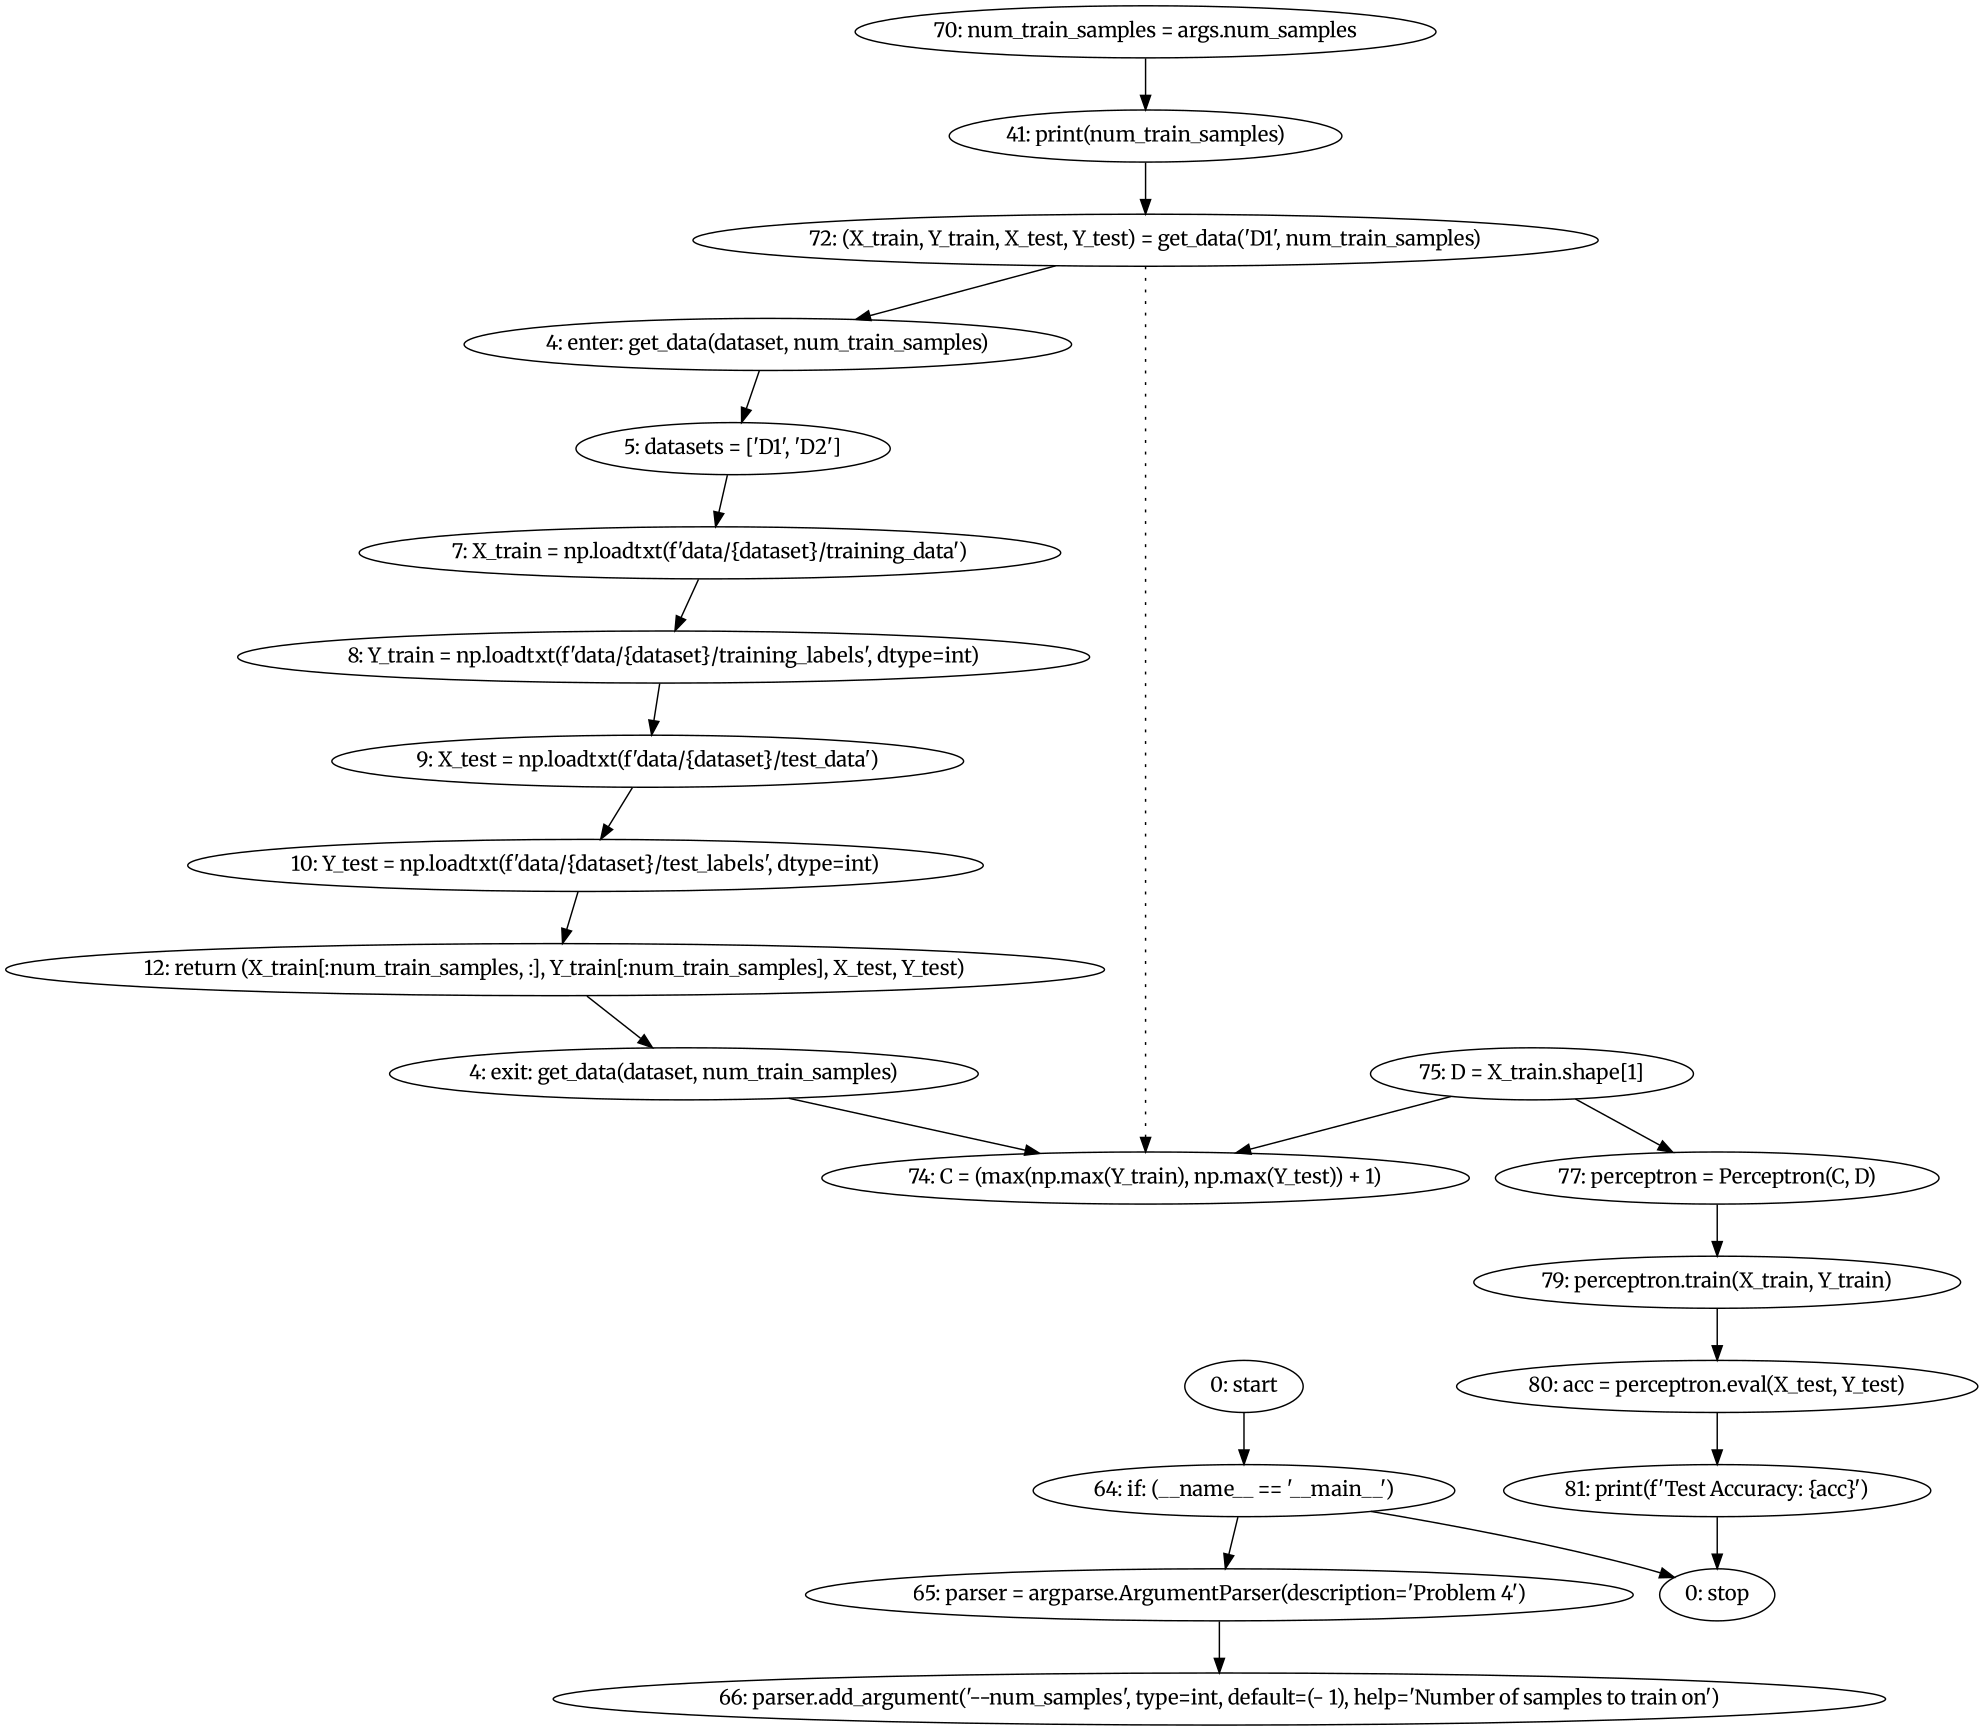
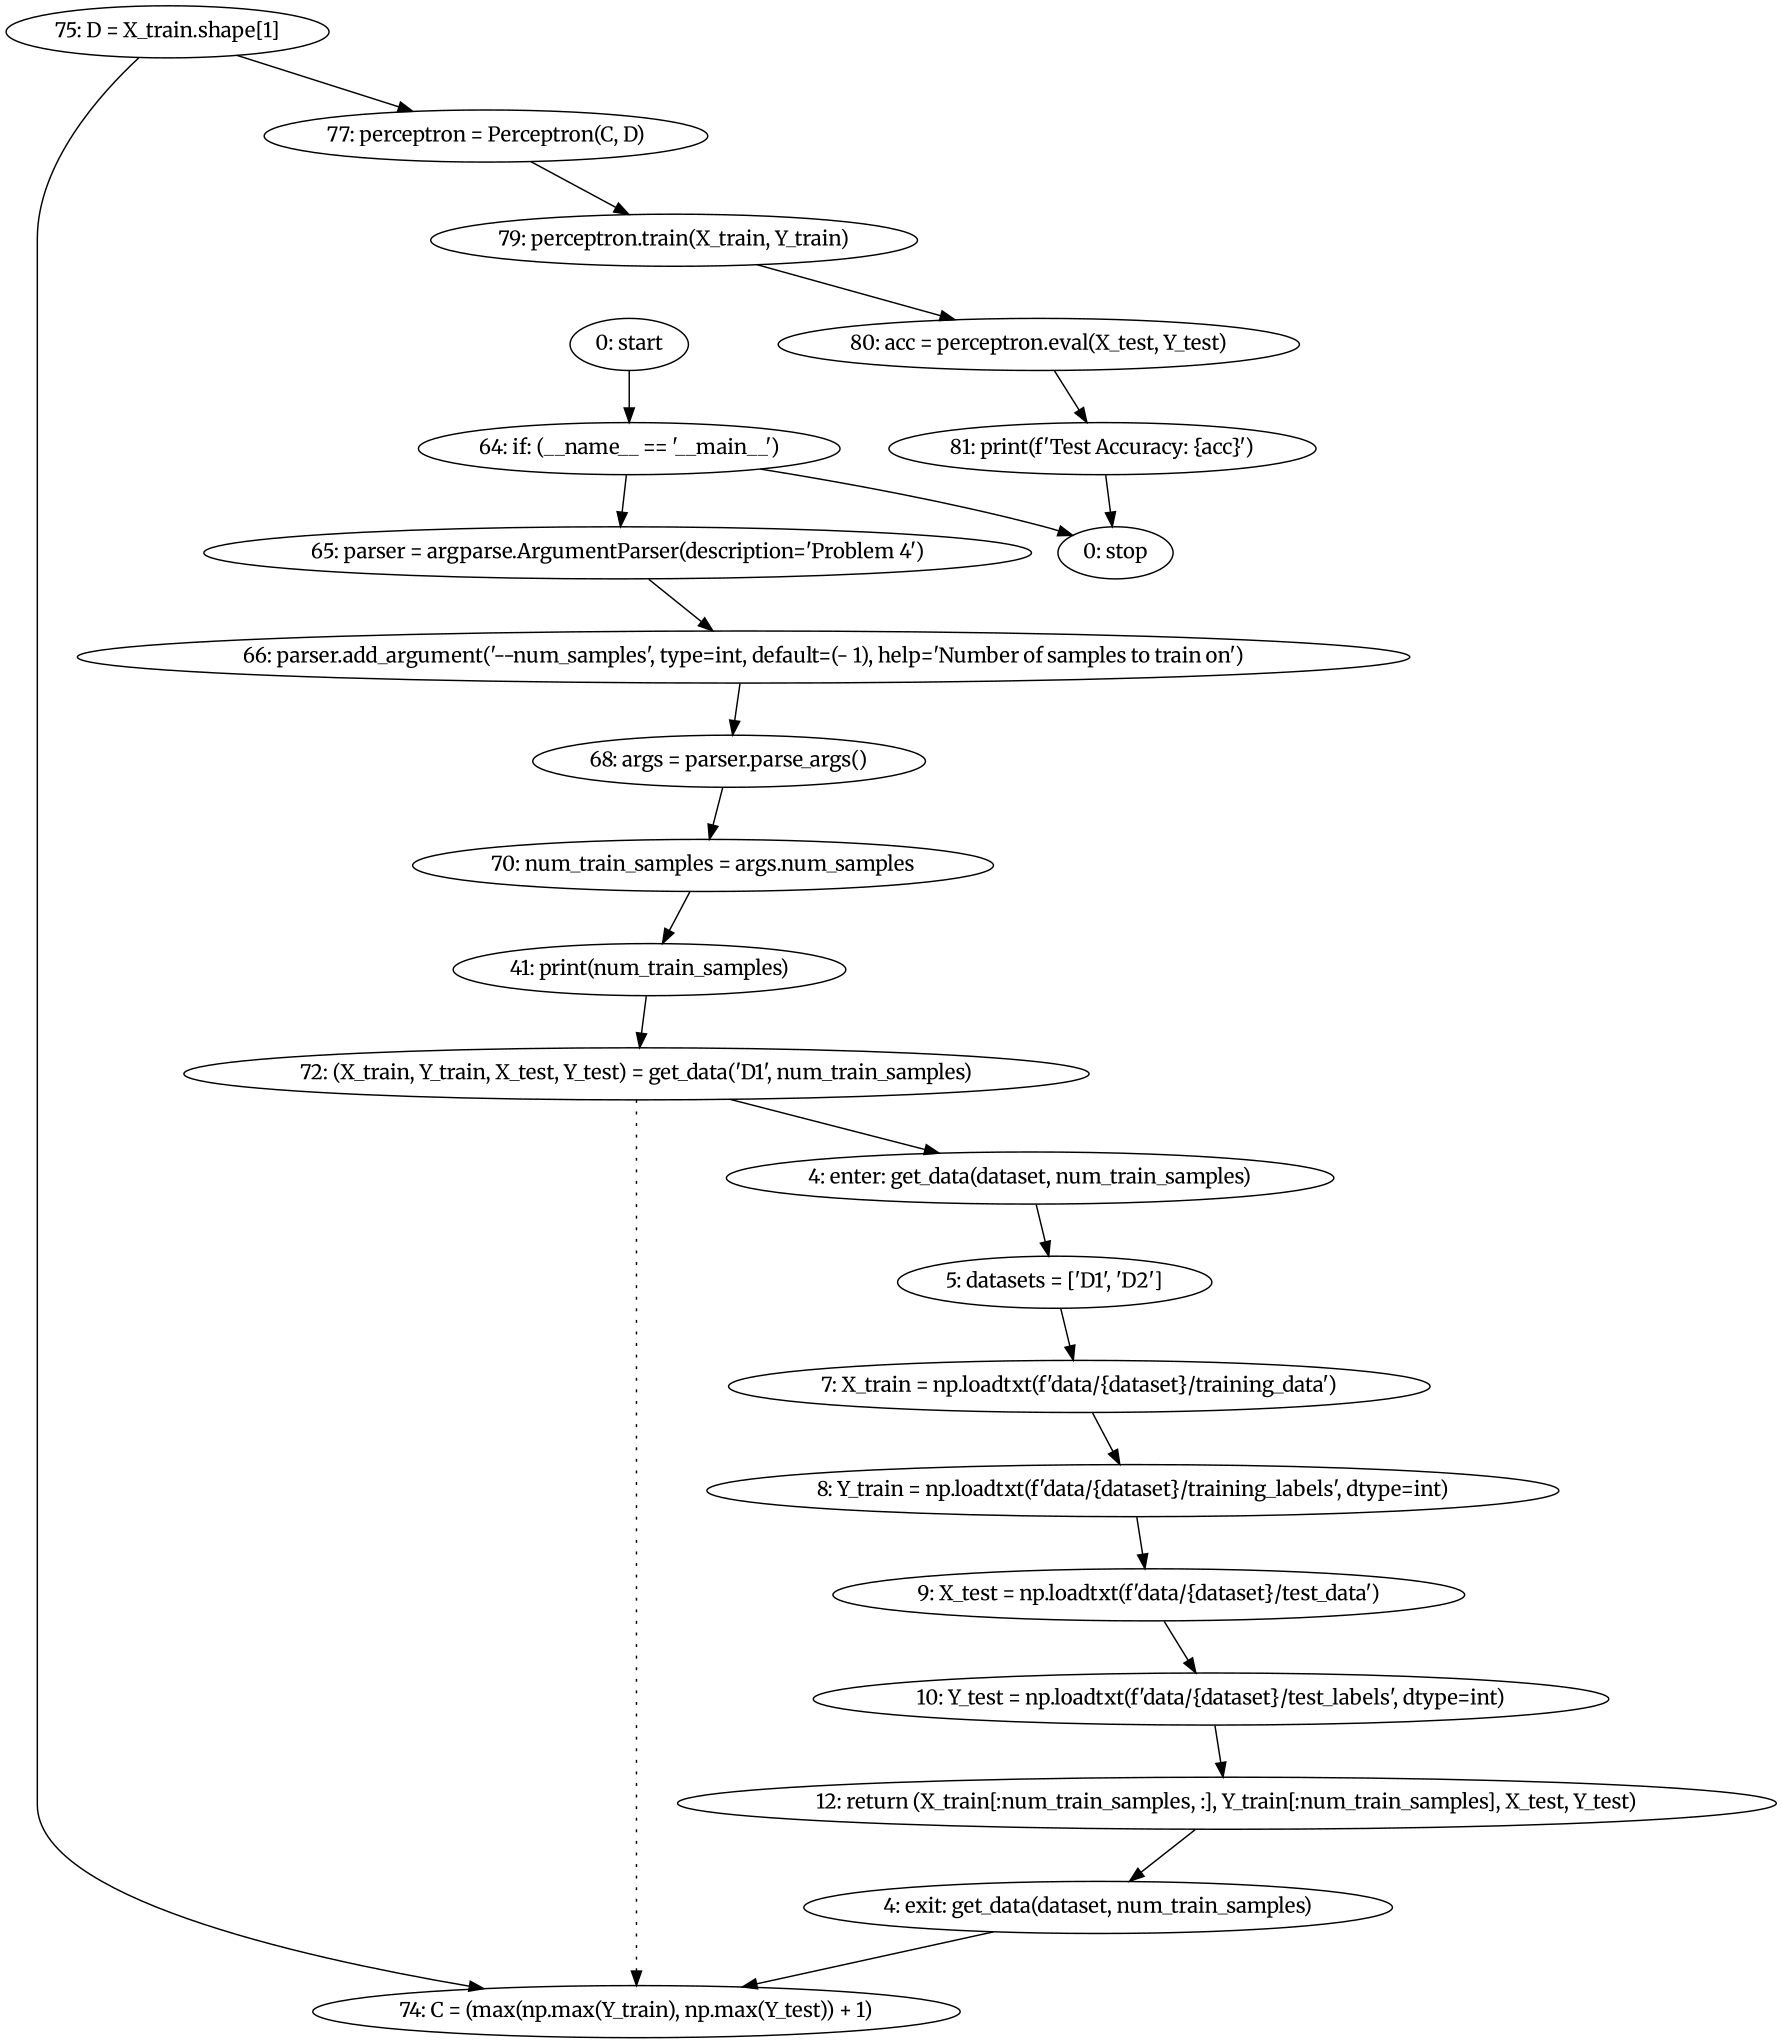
node "68: args = parser.parse_args()": added
